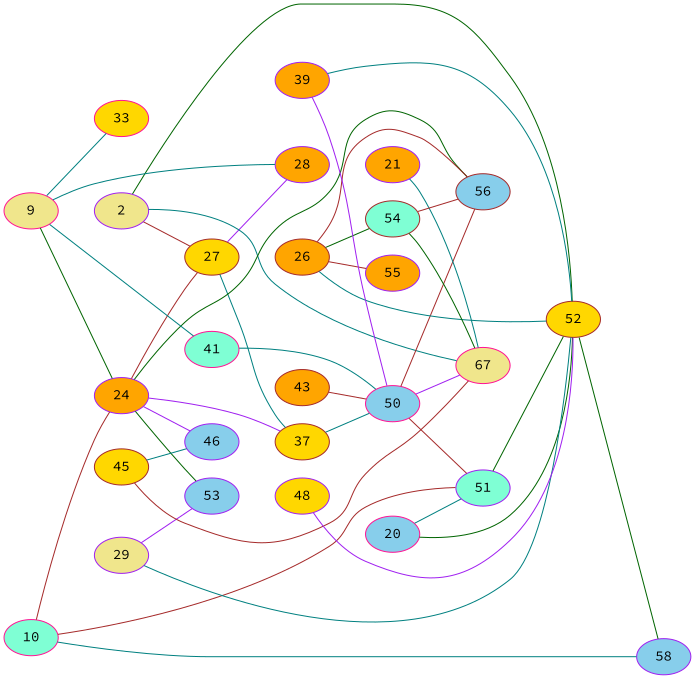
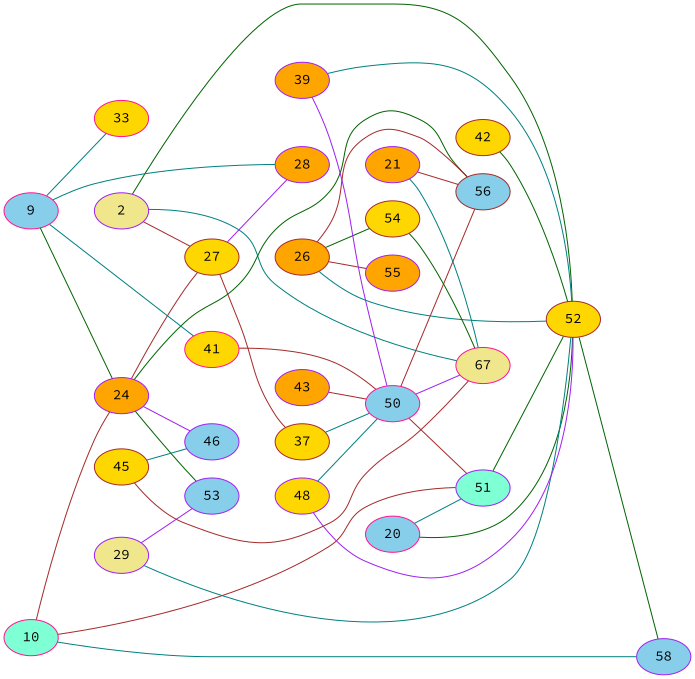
node "42": added
edge "56" -- "54": now "56" -- "21"
node "9": fillcolor khaki -> skyblue
node "54": fillcolor aquamarine -> gold
node "41": fillcolor aquamarine -> gold
edge "41" -- "50": color teal -> brown
edge "27" -- "37": color teal -> brown
node "43": color brown -> purple
edge "24" -- "37": removed
edge "50" -- "48": added
